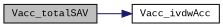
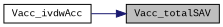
edge "Vacc_totalSAV" -> "Vacc_ivdwAcc": reversed
